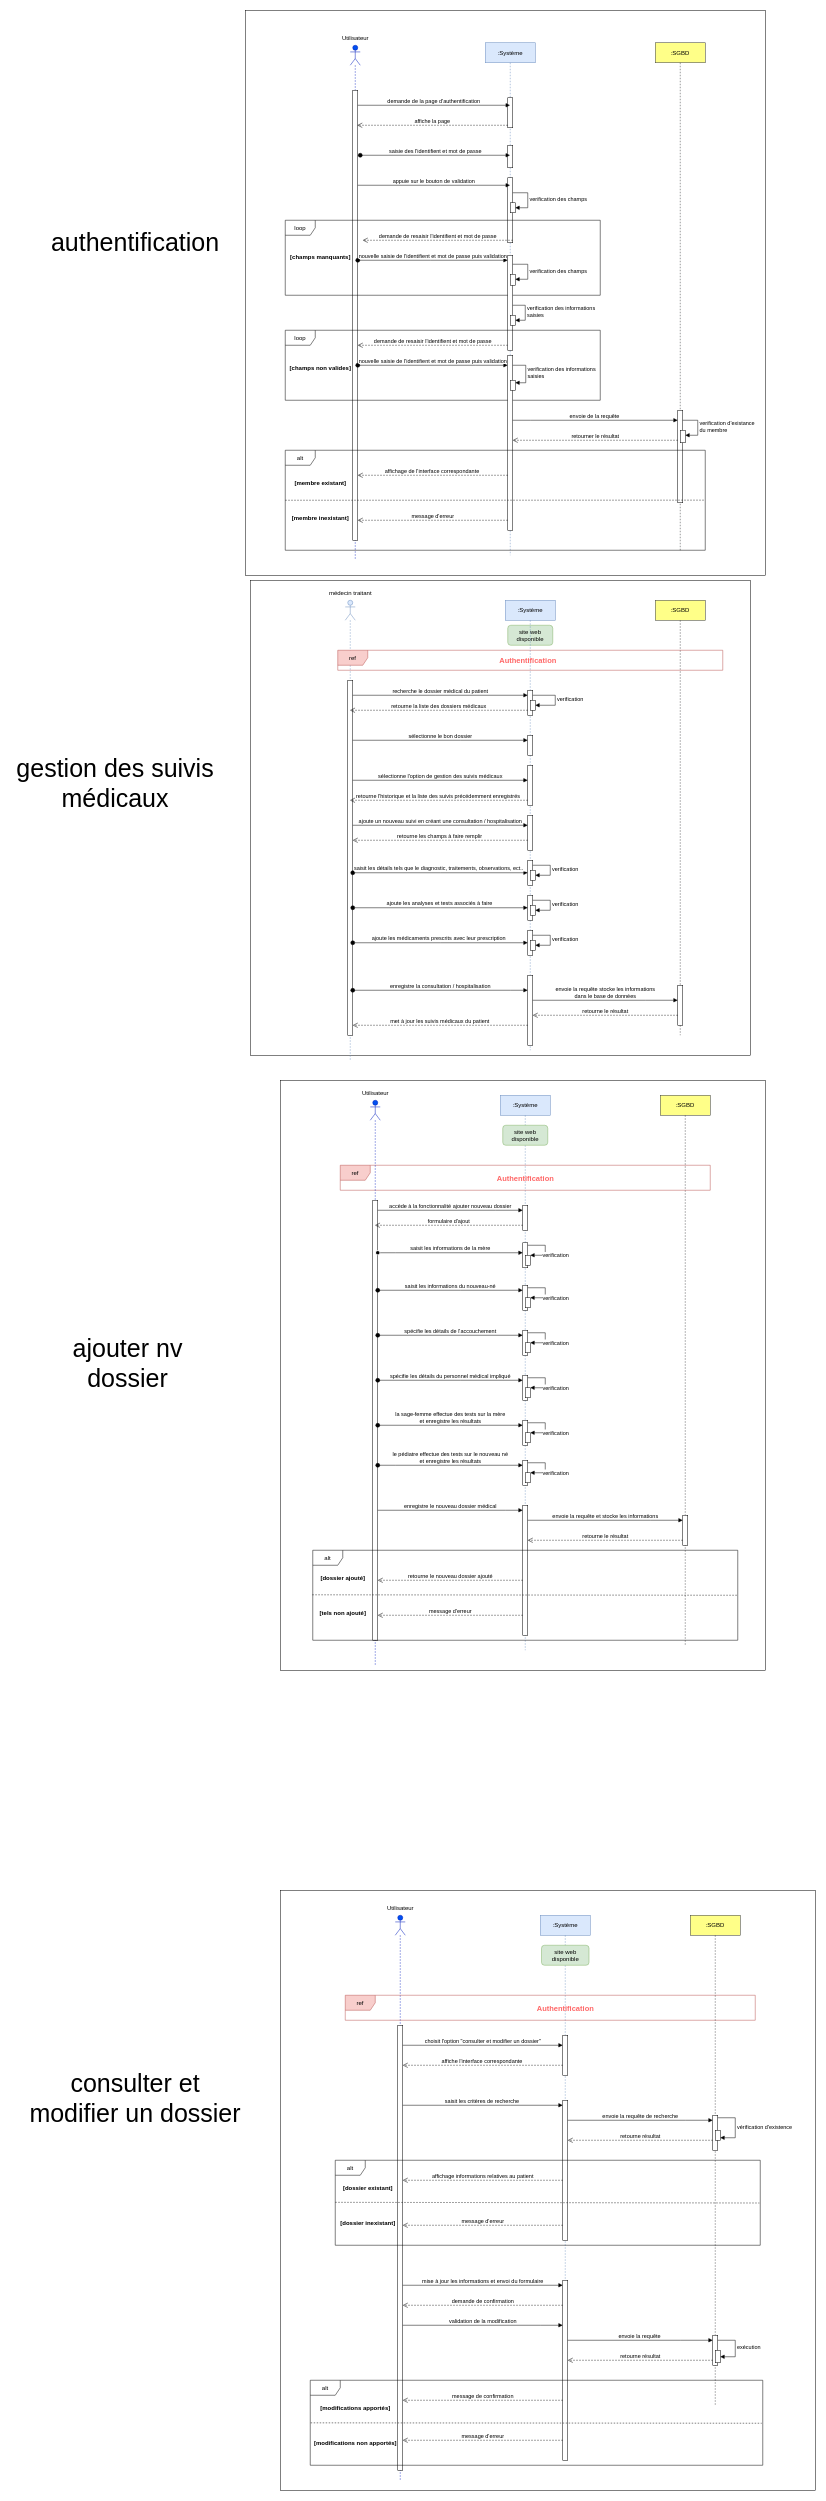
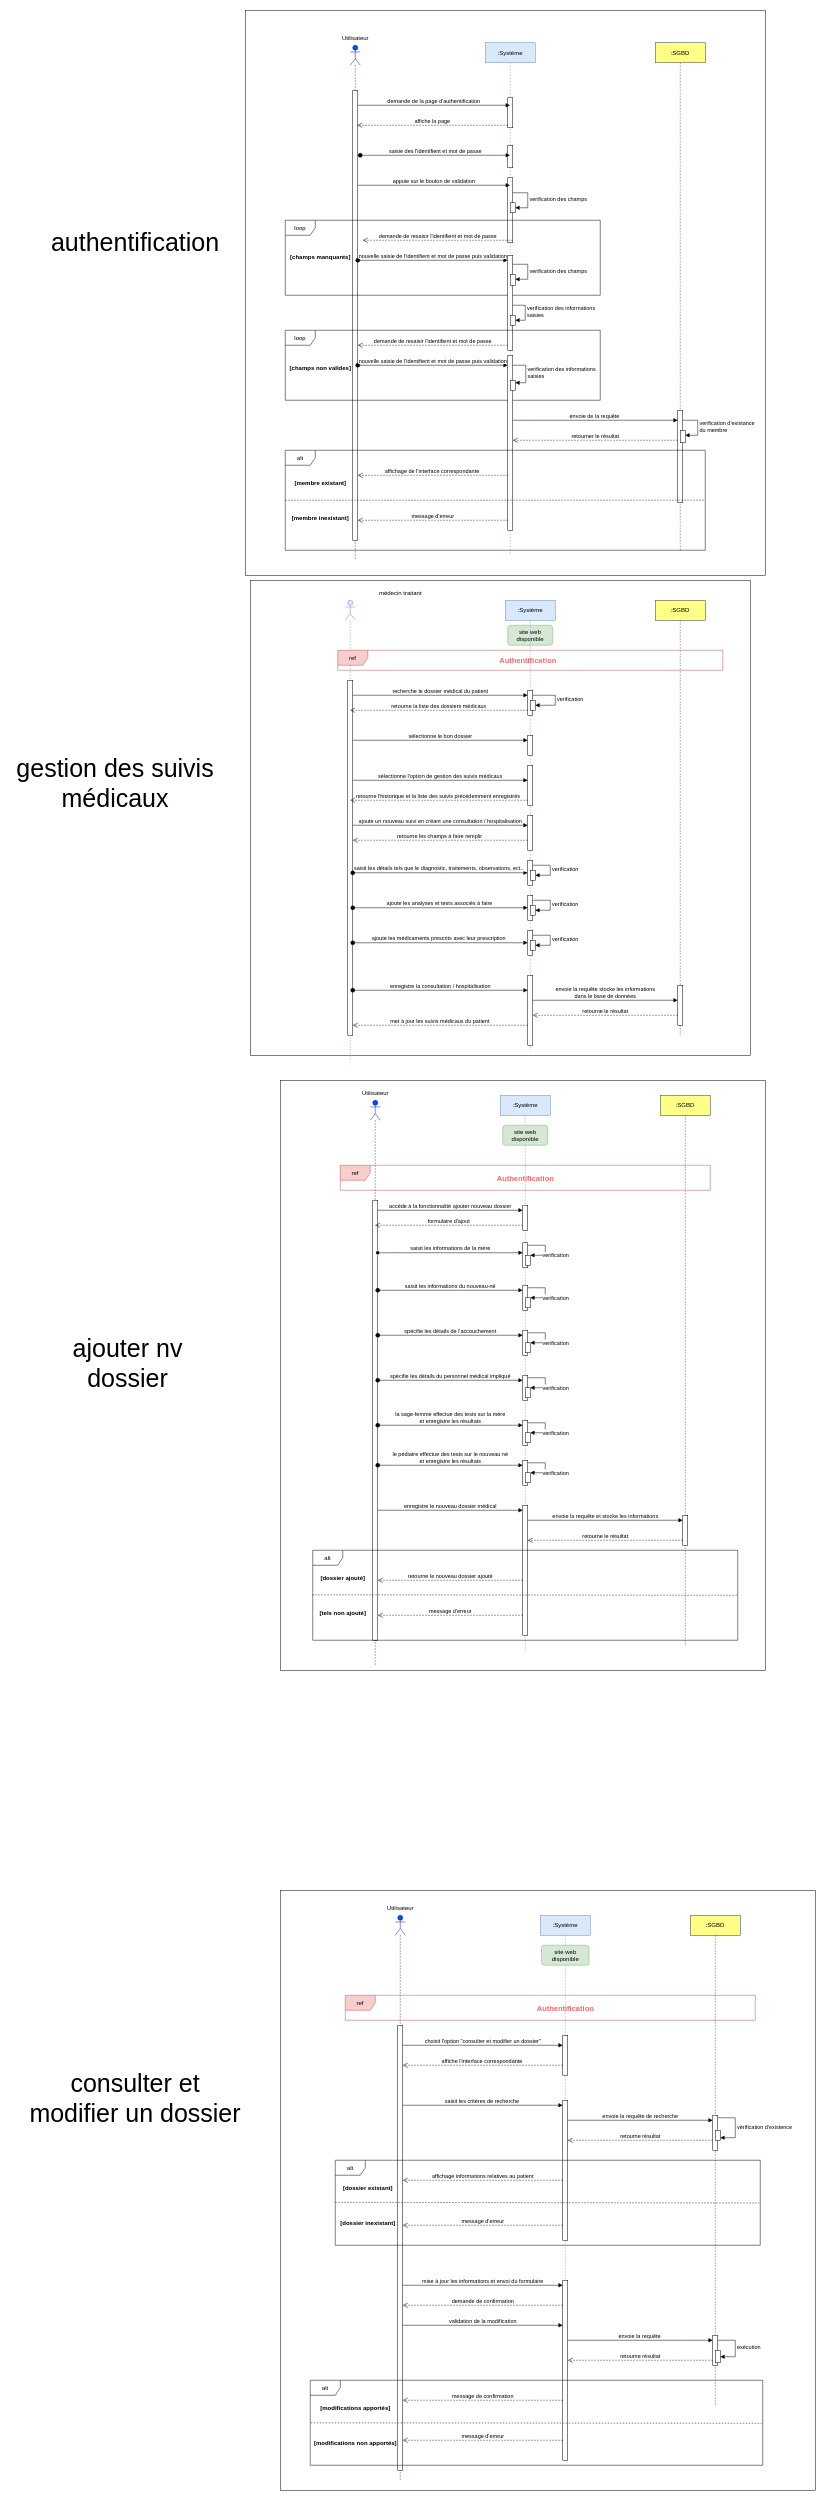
node "médecin traitant": moved (350, 593) -> (400, 593)
